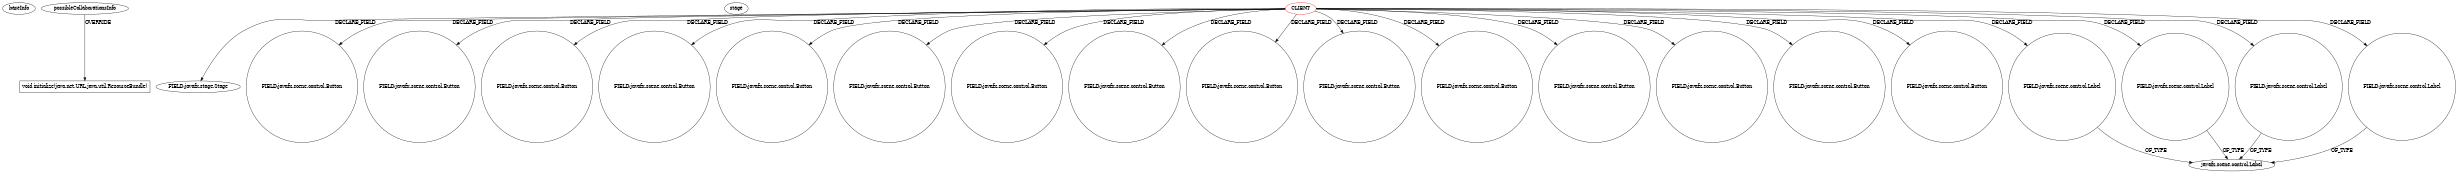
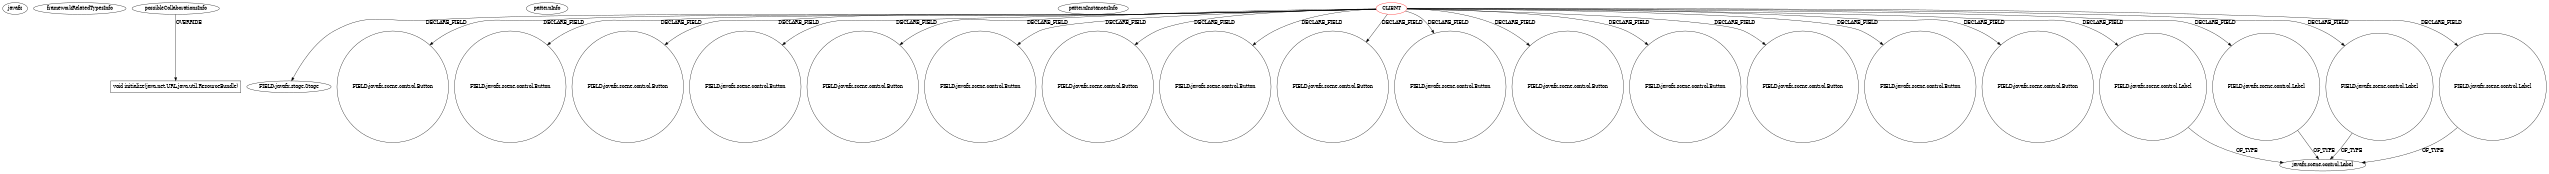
node "baseInfo": label "baseInfo" -> "javafx"
node "frameworkRelatedTypesInfo": added
node "patternInfo": added
node "stage": label "stage" -> "patternInstancesInfo"
